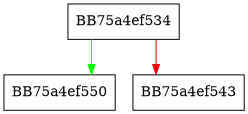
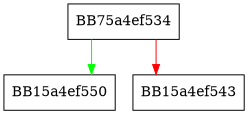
node "BB75a4ef550": label "BB75a4ef550" -> "BB15a4ef550"
node "BB75a4ef543": label "BB75a4ef543" -> "BB15a4ef543"
